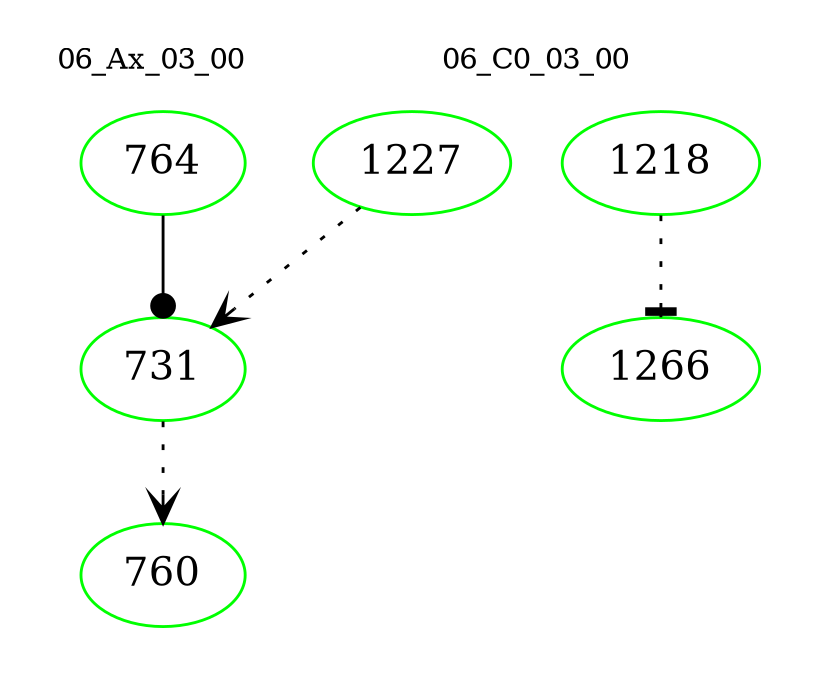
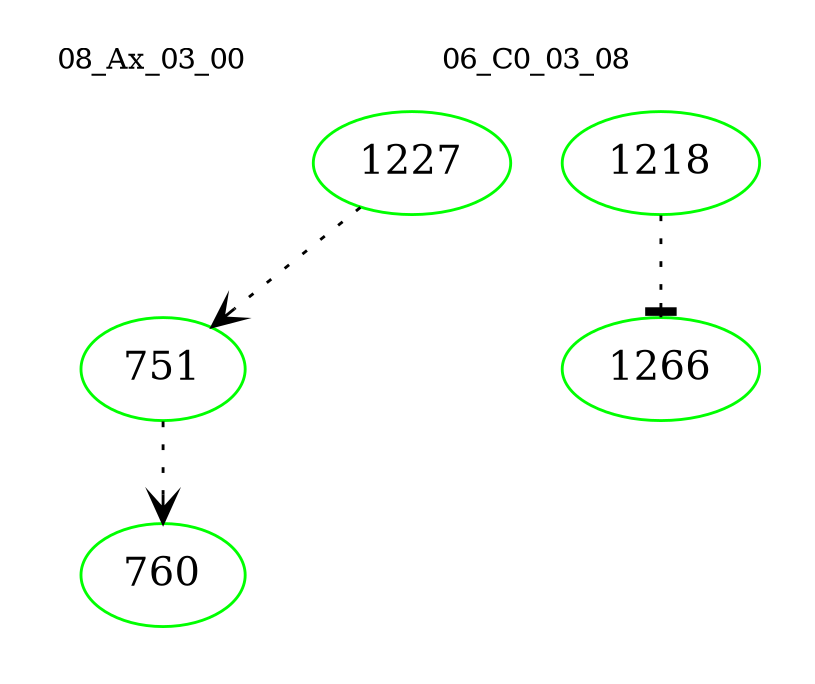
cluster "06_Ax_03_00": label "06_Ax_03_00" -> "08_Ax_03_00"
cluster "06_C0_03_00": label "06_C0_03_00" -> "06_C0_03_08"
node "764": removed
node "731": label "731" -> "751"
